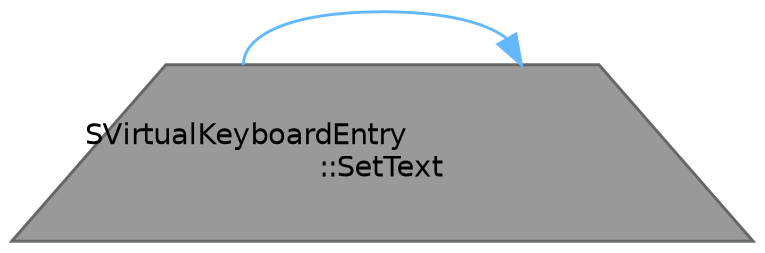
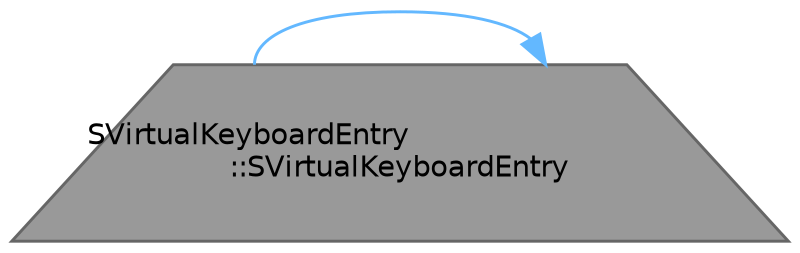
node "SVirtualKeyboardEntry ::SetText": label "SVirtualKeyboardEntry ::SetText" -> "SVirtualKeyboardEntry ::SVirtualKeyboardEntry"
